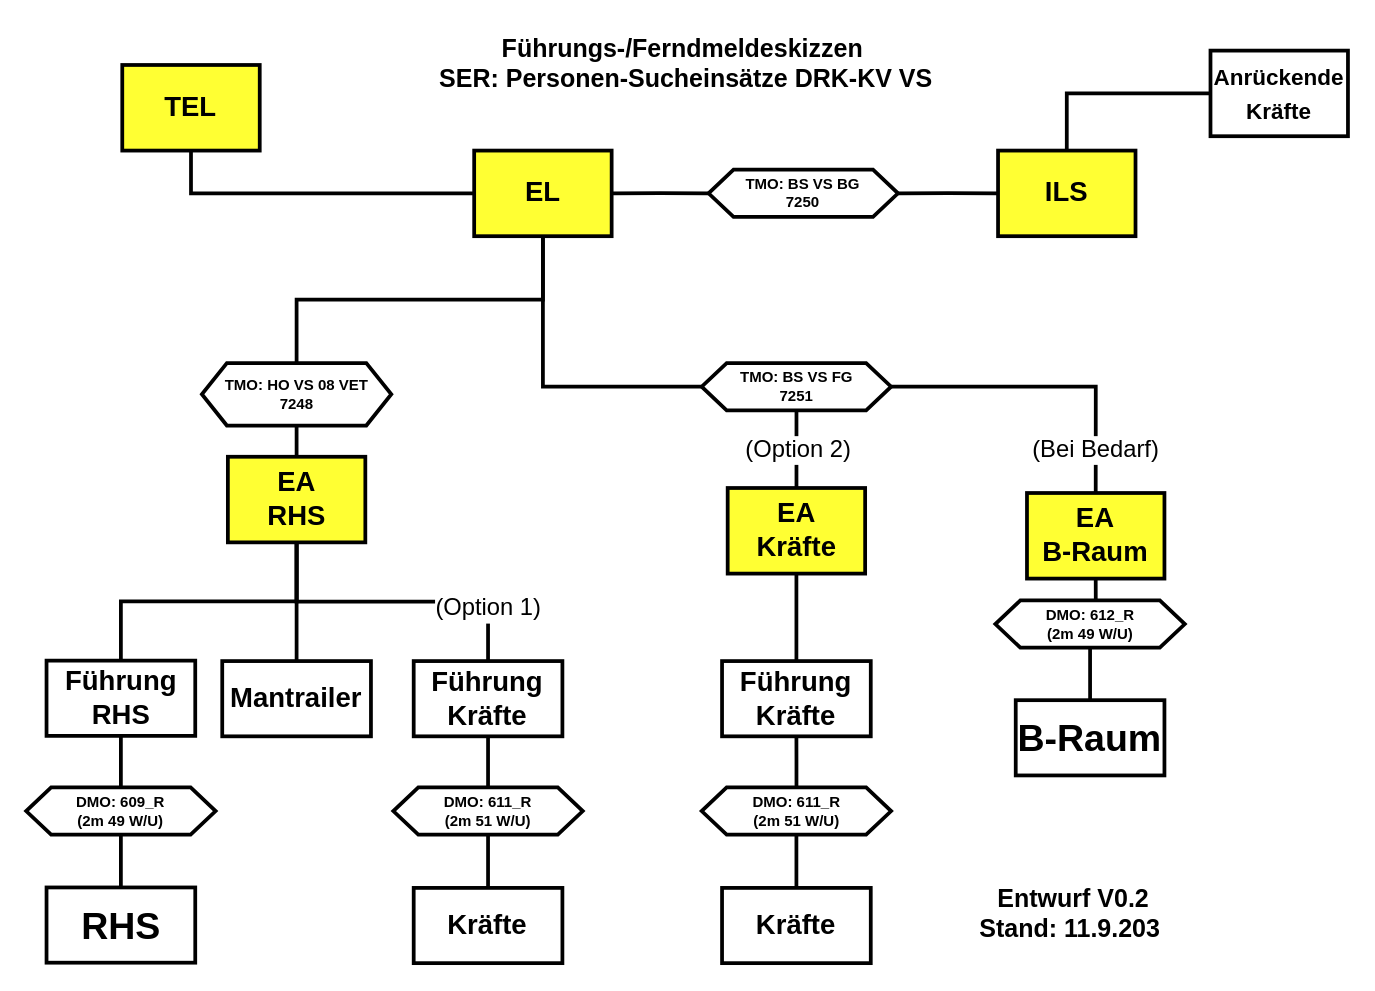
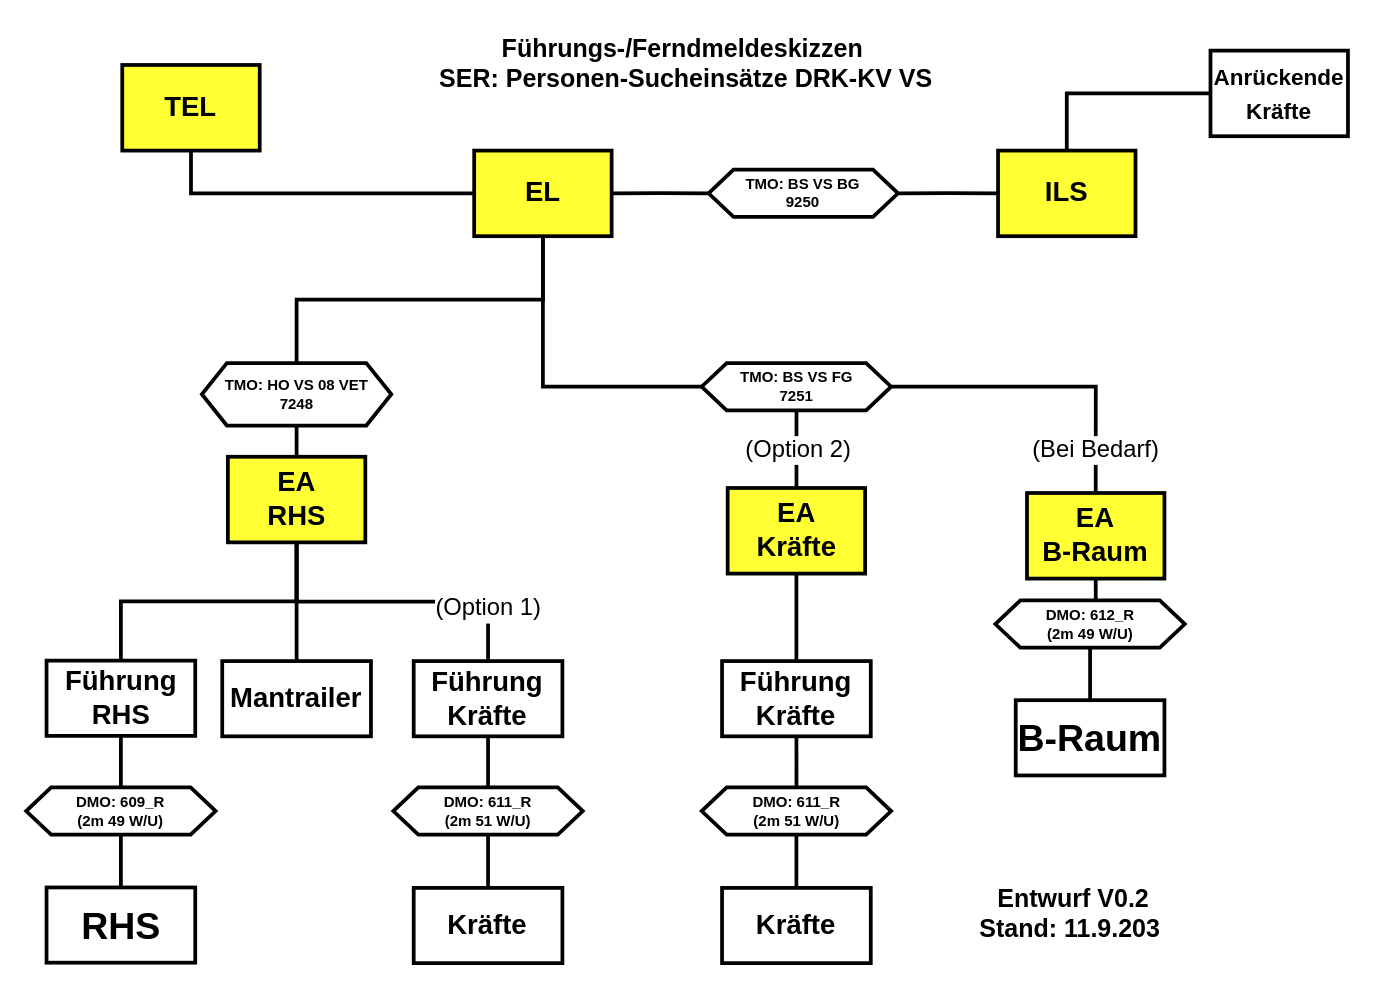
node "TMO: BS VS BG 7250": label "TMO: BS VS BG 7250" -> "TMO: BS VS BG 9250"
